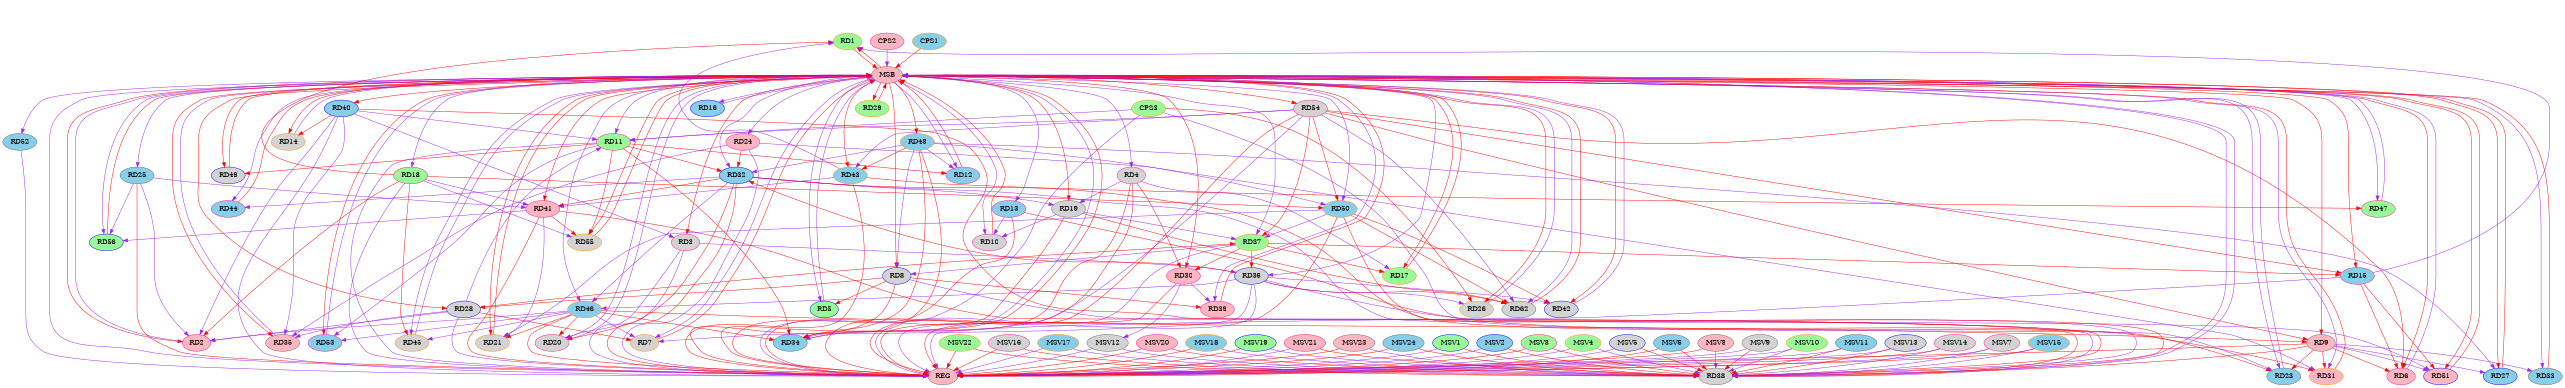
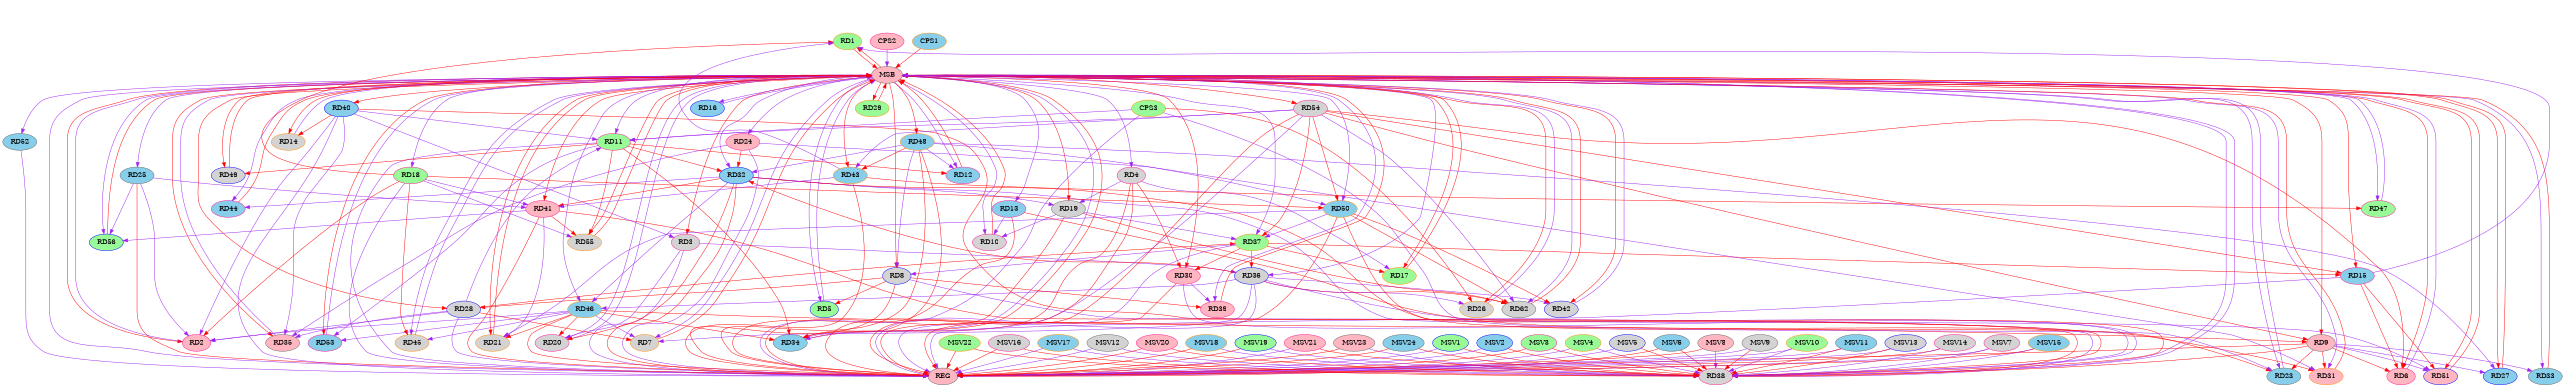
edge "RD30" -> "MSV12": now "RD30" -> "RD38"
node "RD38": color gray40 -> deeppink
